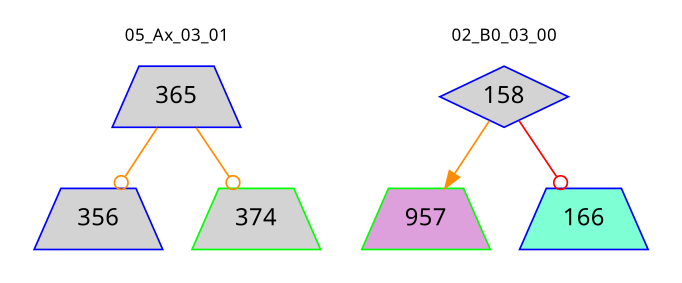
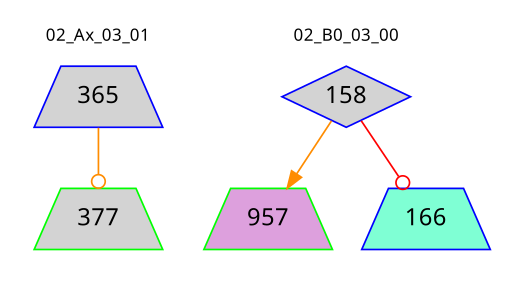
cluster "05_Ax_03_01": label "05_Ax_03_01" -> "02_Ax_03_01"
node "356": removed
node "374": label "374" -> "377"
